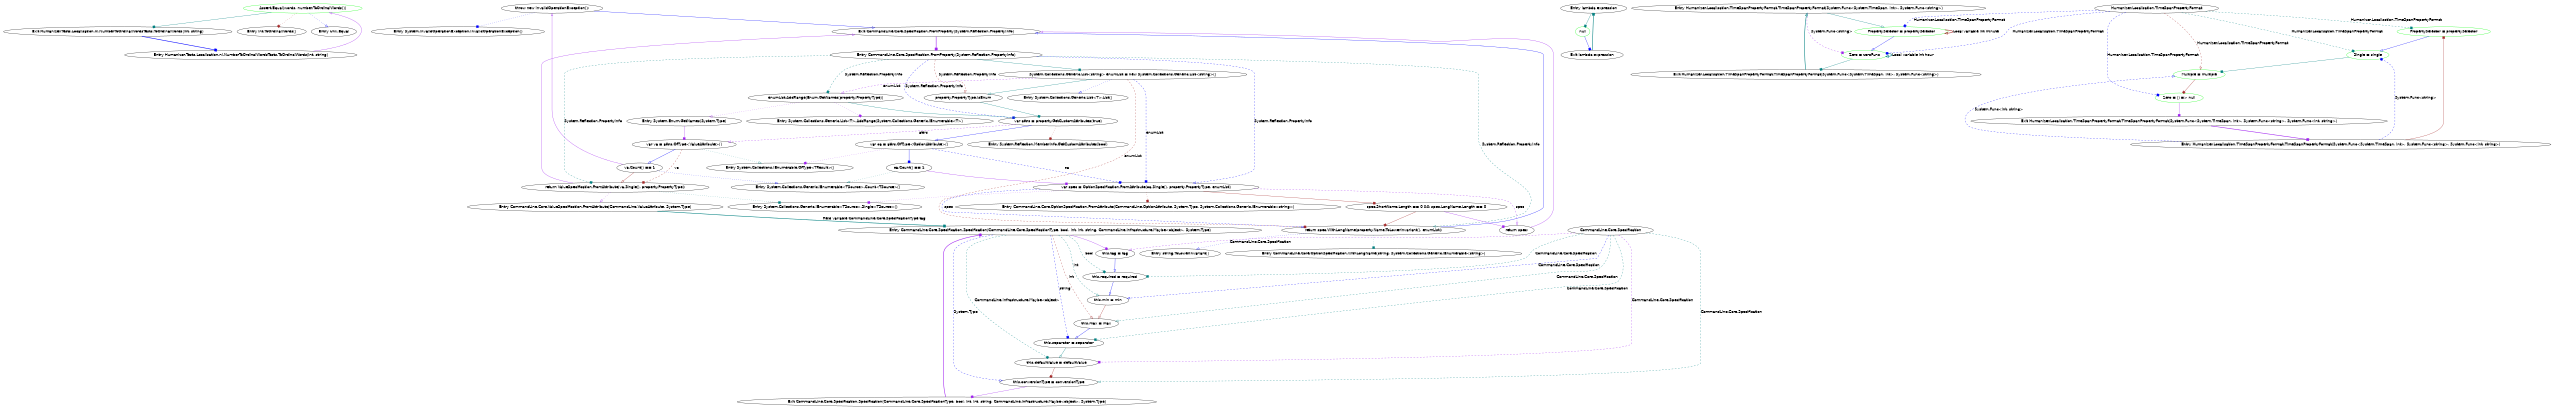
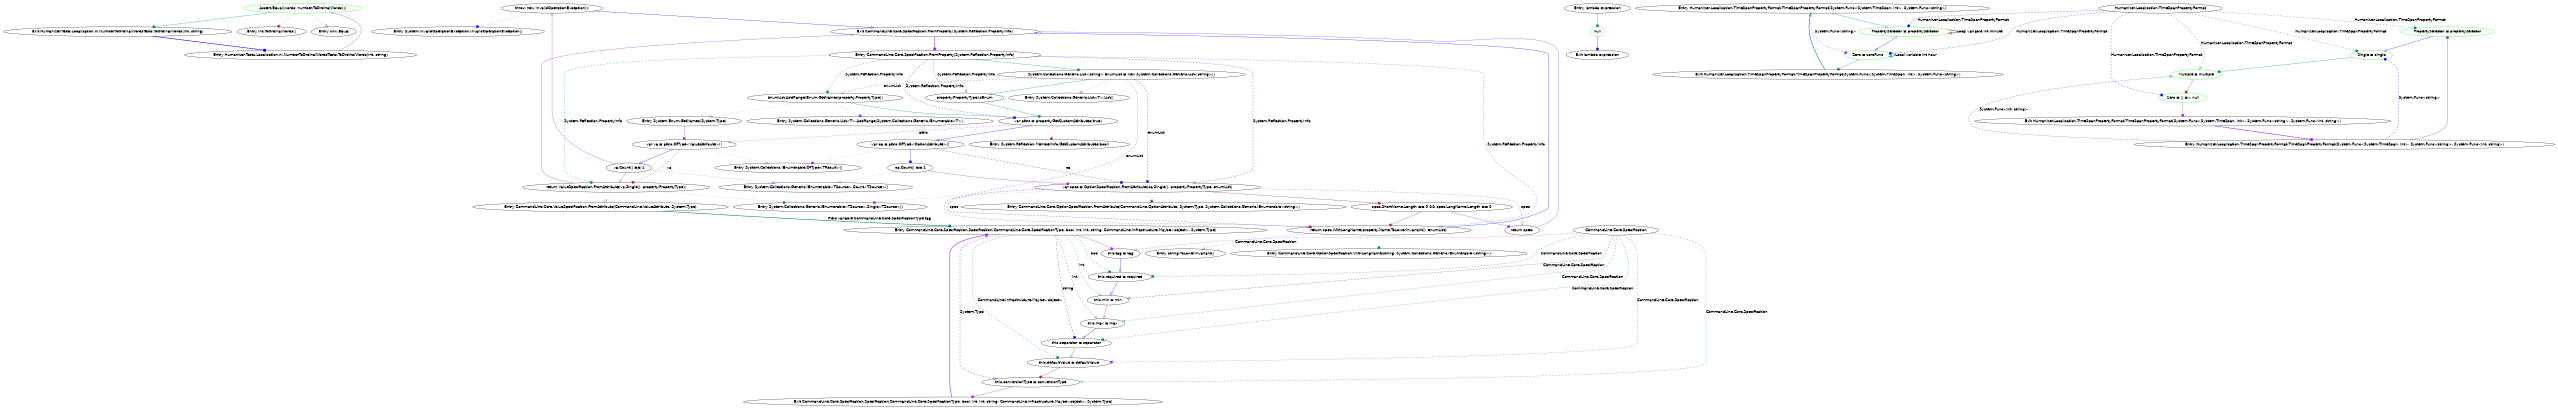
edge "Exit lambda expression" -> "Entry lambda expression": removed
